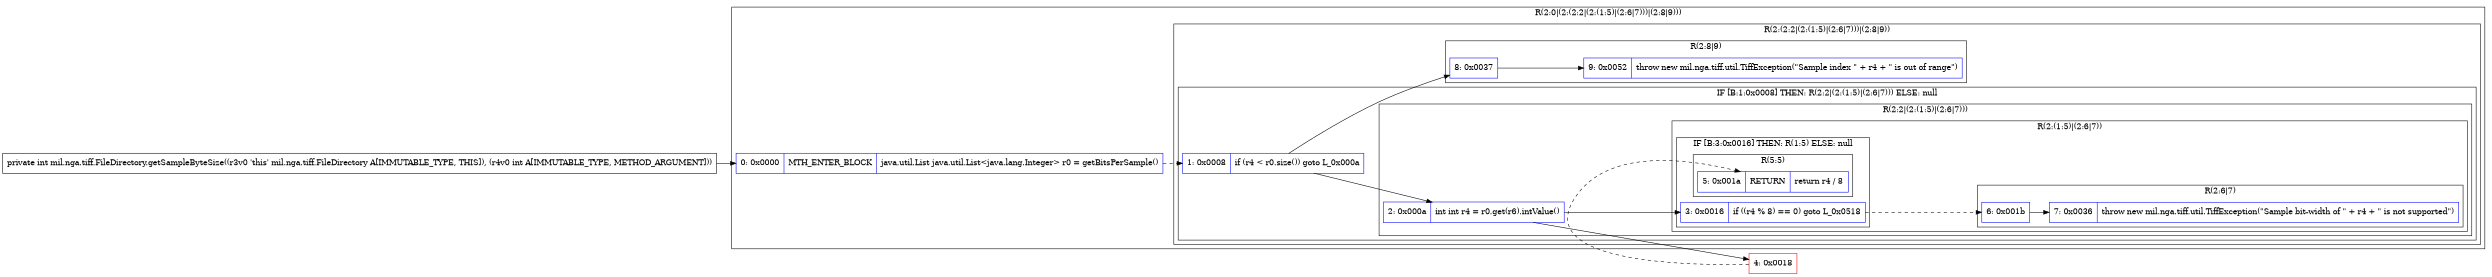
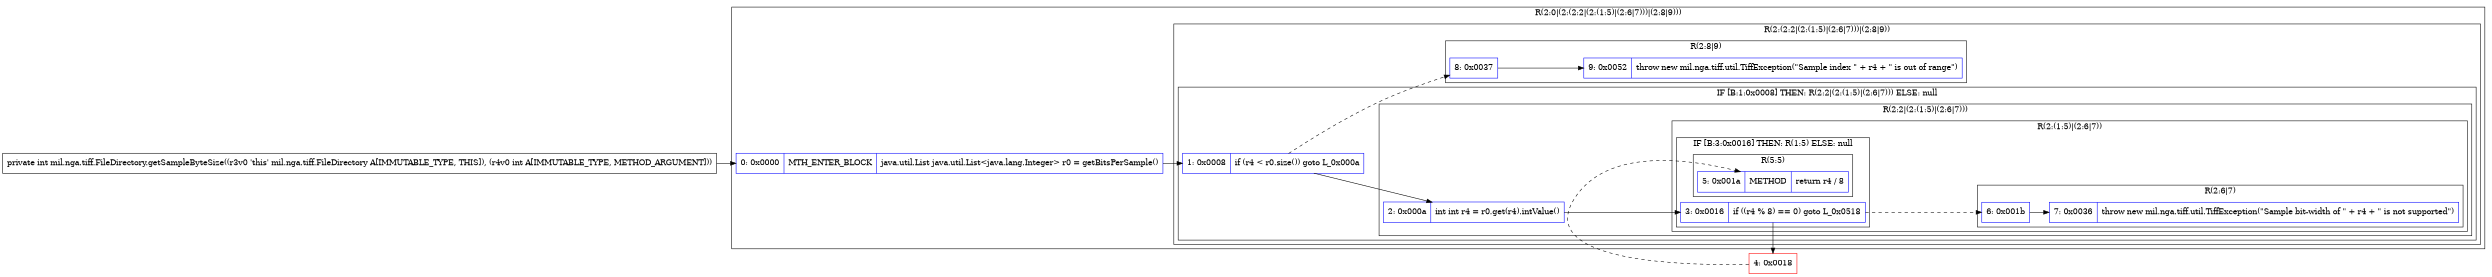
edge "1: 0x0008" -> "8: 0x0037": style solid -> dashed
edge "0: 0x0000" -> "1: 0x0008": style dashed -> solid
node "5: 0x001a": text "RETURN" -> "METHOD"
node "2: 0x000a": text "int int r4 = r0.get(r6).intValue()" -> "int int r4 = r0.get(r4).intValue()"
edge "2: 0x000a" -> "4: 0x0018": now "3: 0x0016" -> "4: 0x0018"
